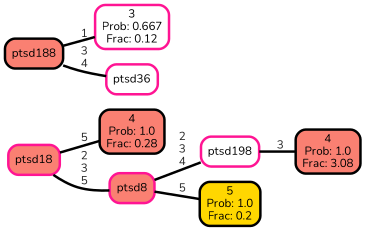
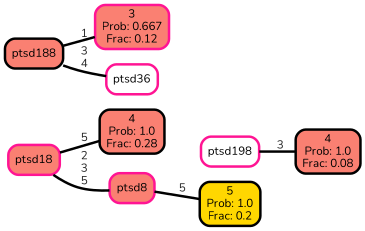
node "3 Prob: 0.667 Frac: 0.12": fillcolor white -> salmon
node "4 Prob: 1.0 Frac: 3.08": label "4 Prob: 1.0 Frac: 3.08" -> "4 Prob: 1.0 Frac: 0.08"
edge "ptsd198" -- "ptsd8": removed, label "2 3 4"
